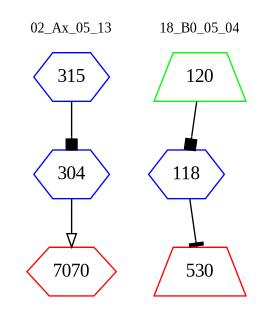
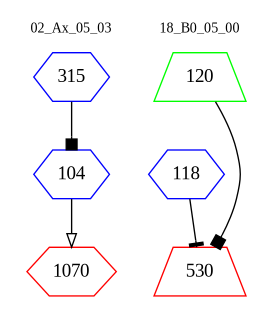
cluster "02_Ax_05_13": label "02_Ax_05_13" -> "02_Ax_05_03"
cluster "18_B0_05_04": label "18_B0_05_04" -> "18_B0_05_00"
edge "120" -> "118": now "120" -> "530"
node "304": label "304" -> "104"
node "7070": label "7070" -> "1070"
